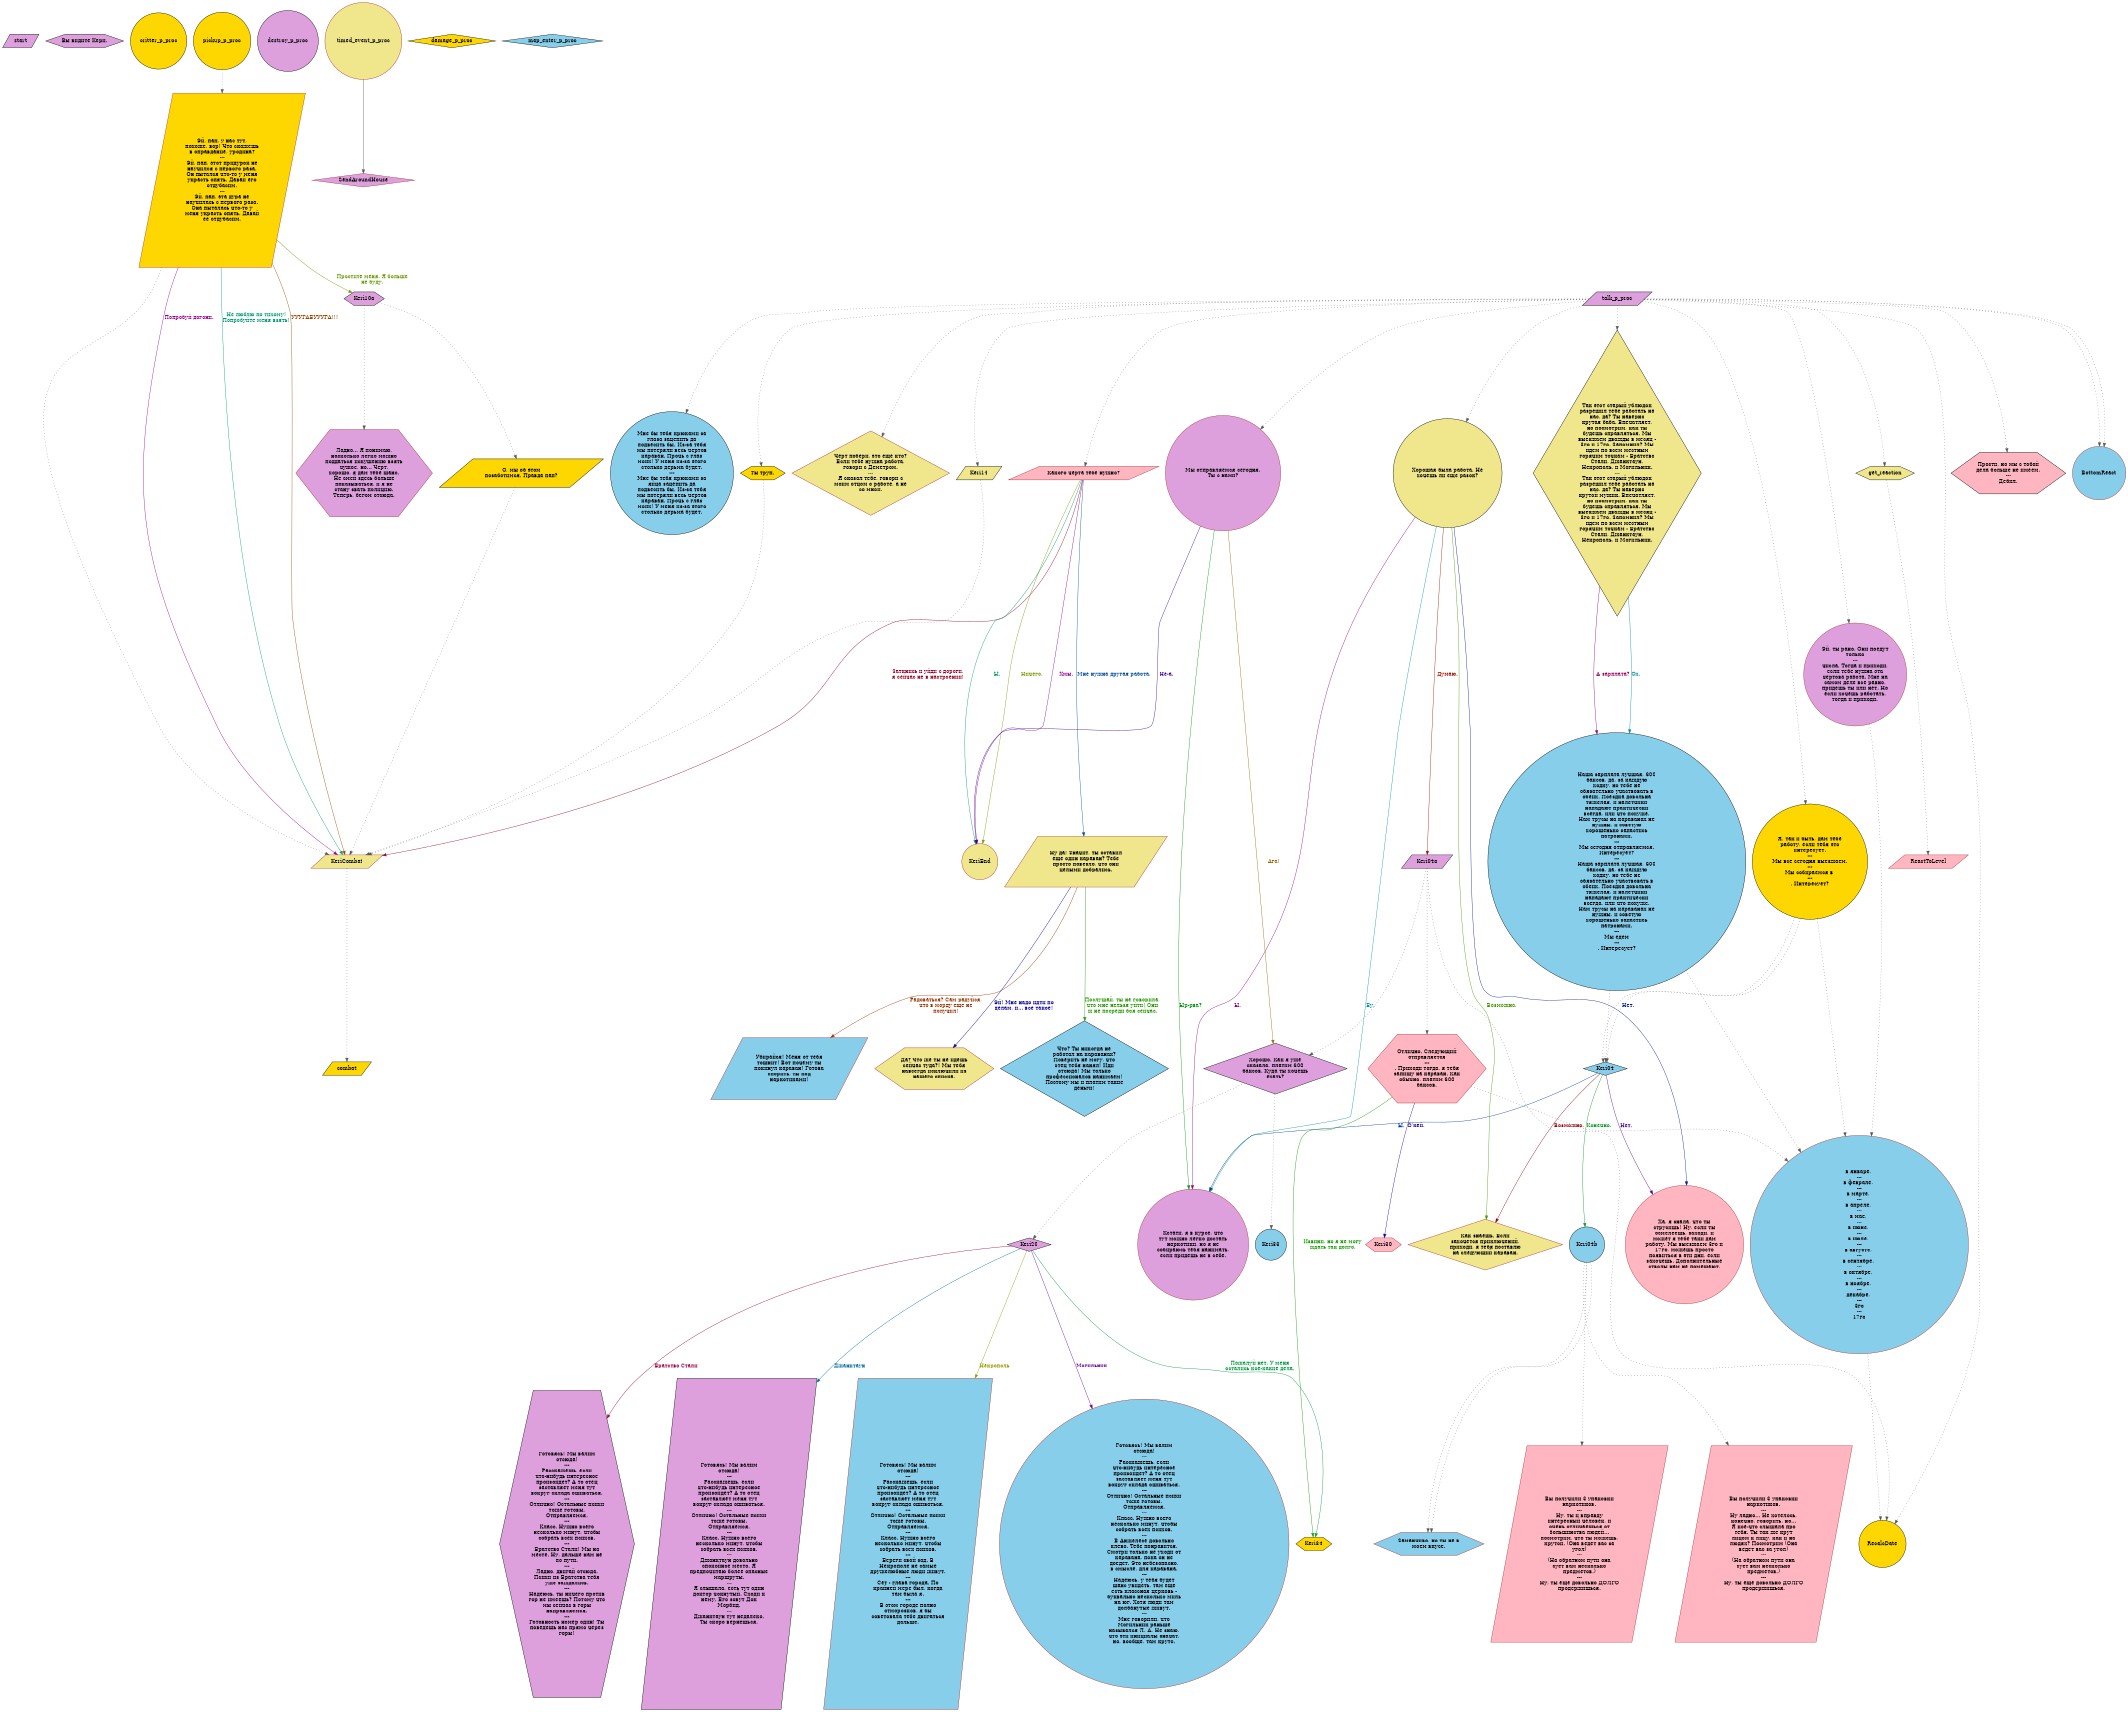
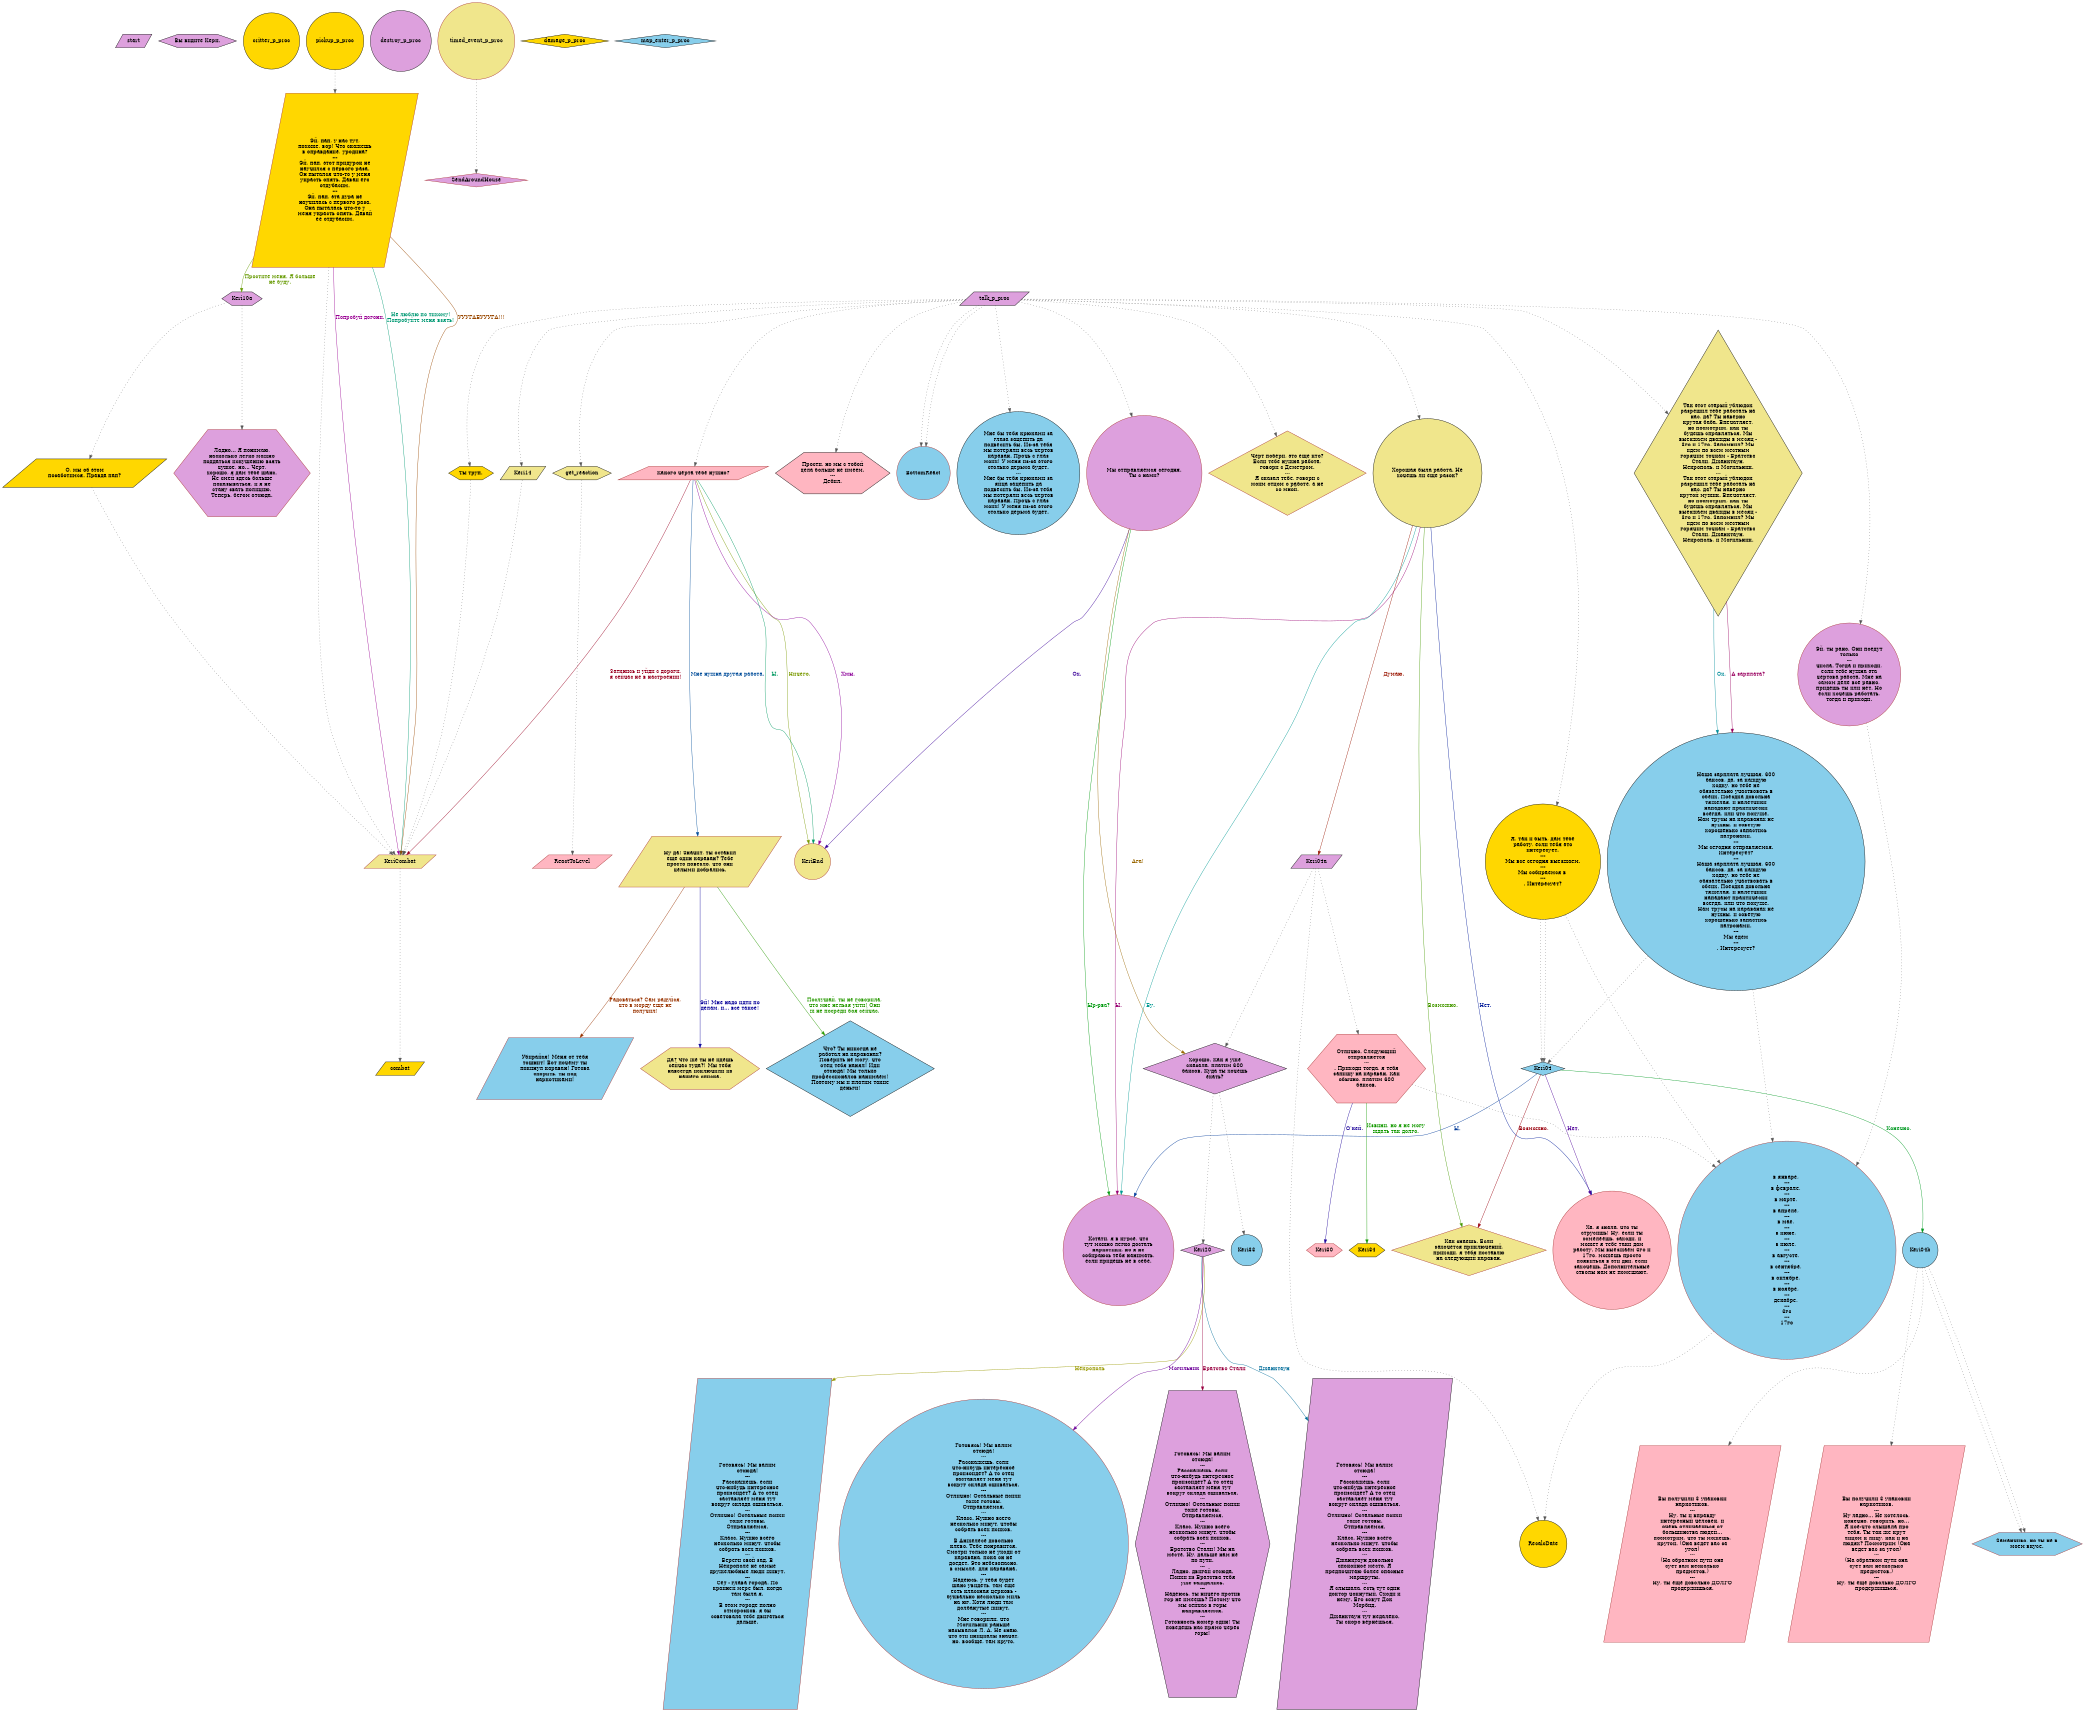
edge "timed_event_p_proc" -> "SendAroundHouse": style solid -> dotted
edge "Мы отправляемся сегодня. Ты с нами?" -> "KeriEnd": label "Не-а." -> "Ох."
edge "talk_p_proc" -> "RecalcDate": removed
edge "Keri20" -> "Keri34": removed, label "Пожалуй нет. У меня остались кое-какие дела."
